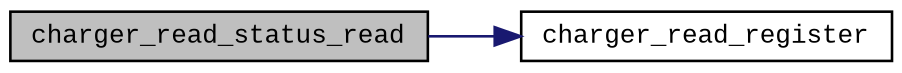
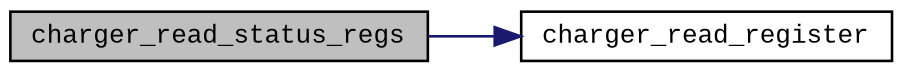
node "charger_read_status_read": label "charger_read_status_read" -> "charger_read_status_regs"
